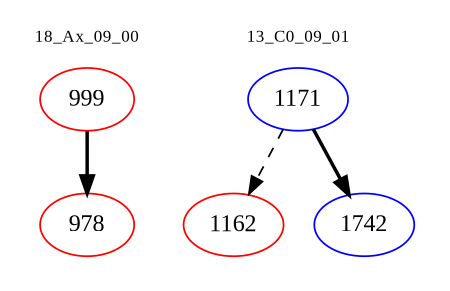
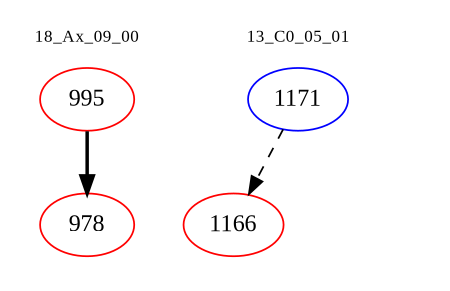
cluster "13_C0_09_01": label "13_C0_09_01" -> "13_C0_05_01"
node "999": label "999" -> "995"
node "1162": label "1162" -> "1166"
node "1742": removed
